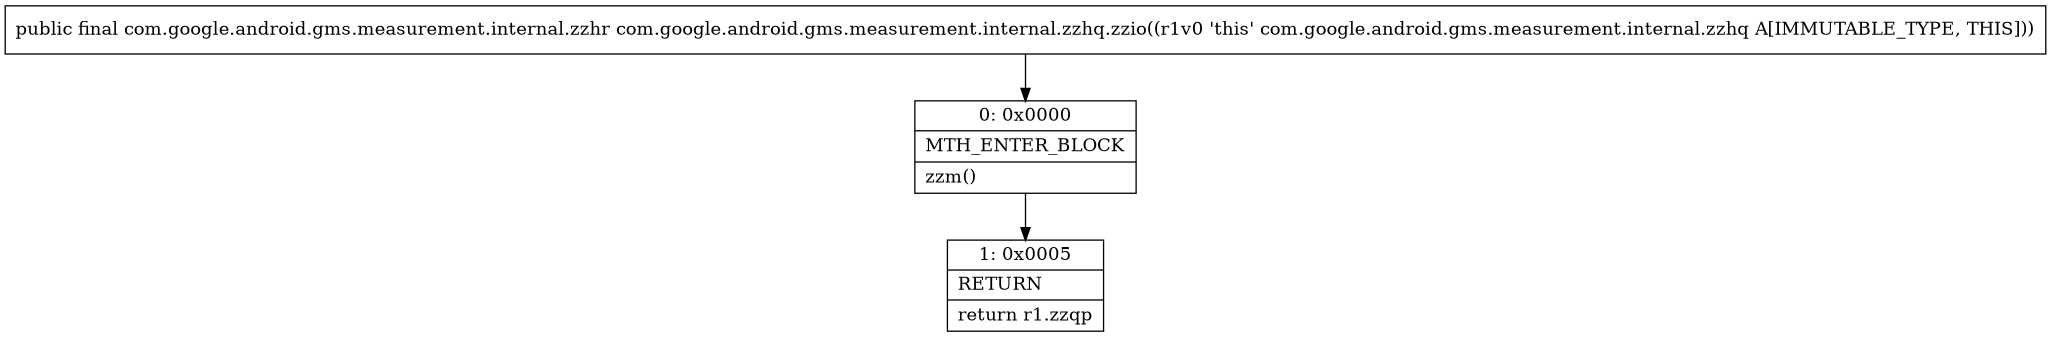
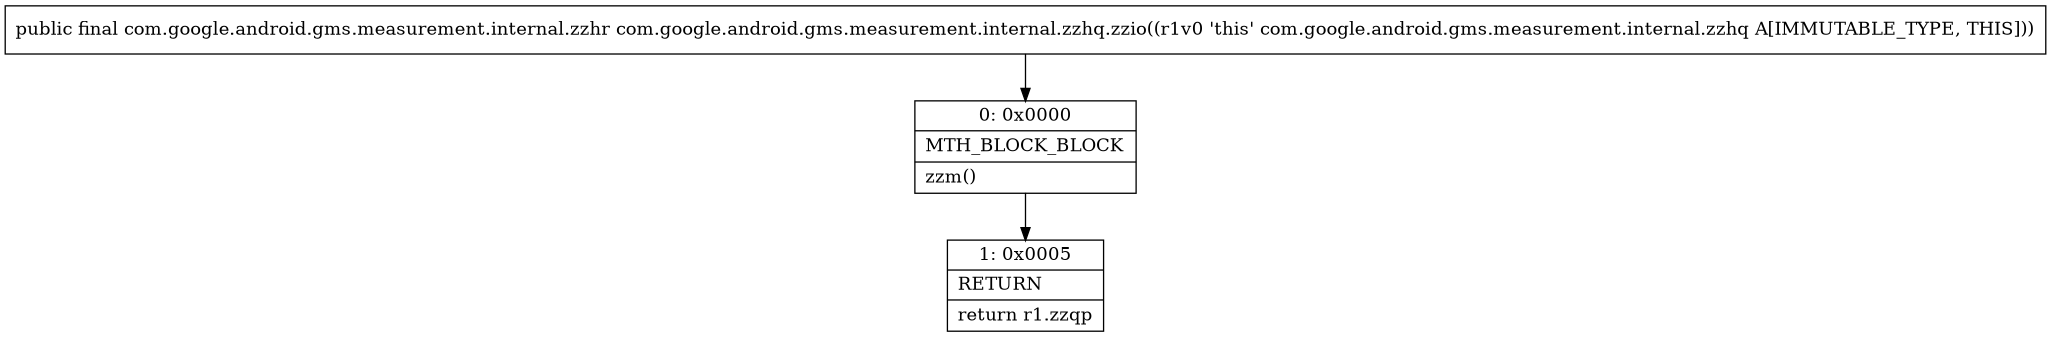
node "0: 0x0000": text "MTH_ENTER_BLOCK" -> "MTH_BLOCK_BLOCK"
